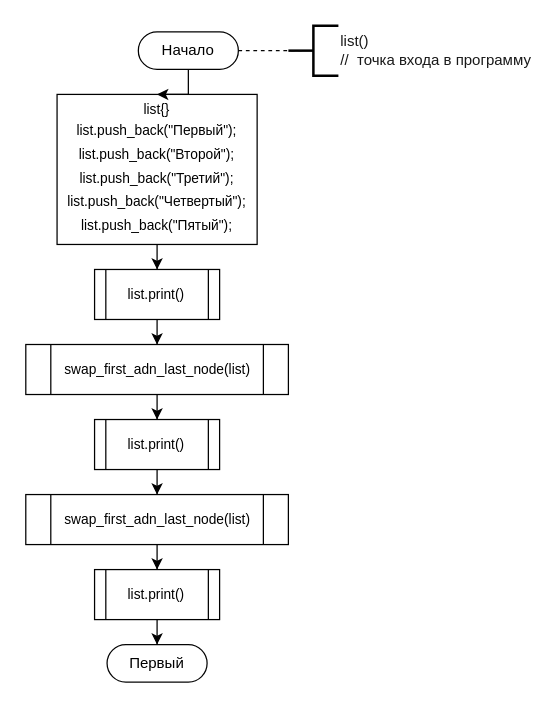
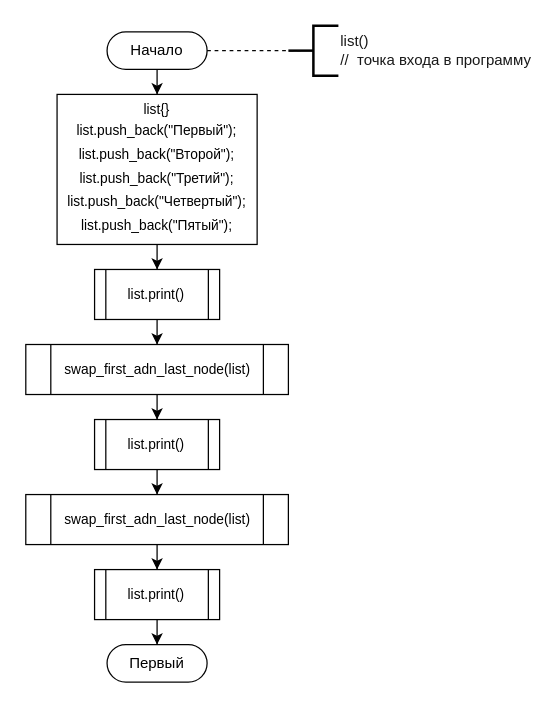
node "Начало": moved (188, 51) -> (157, 51)
